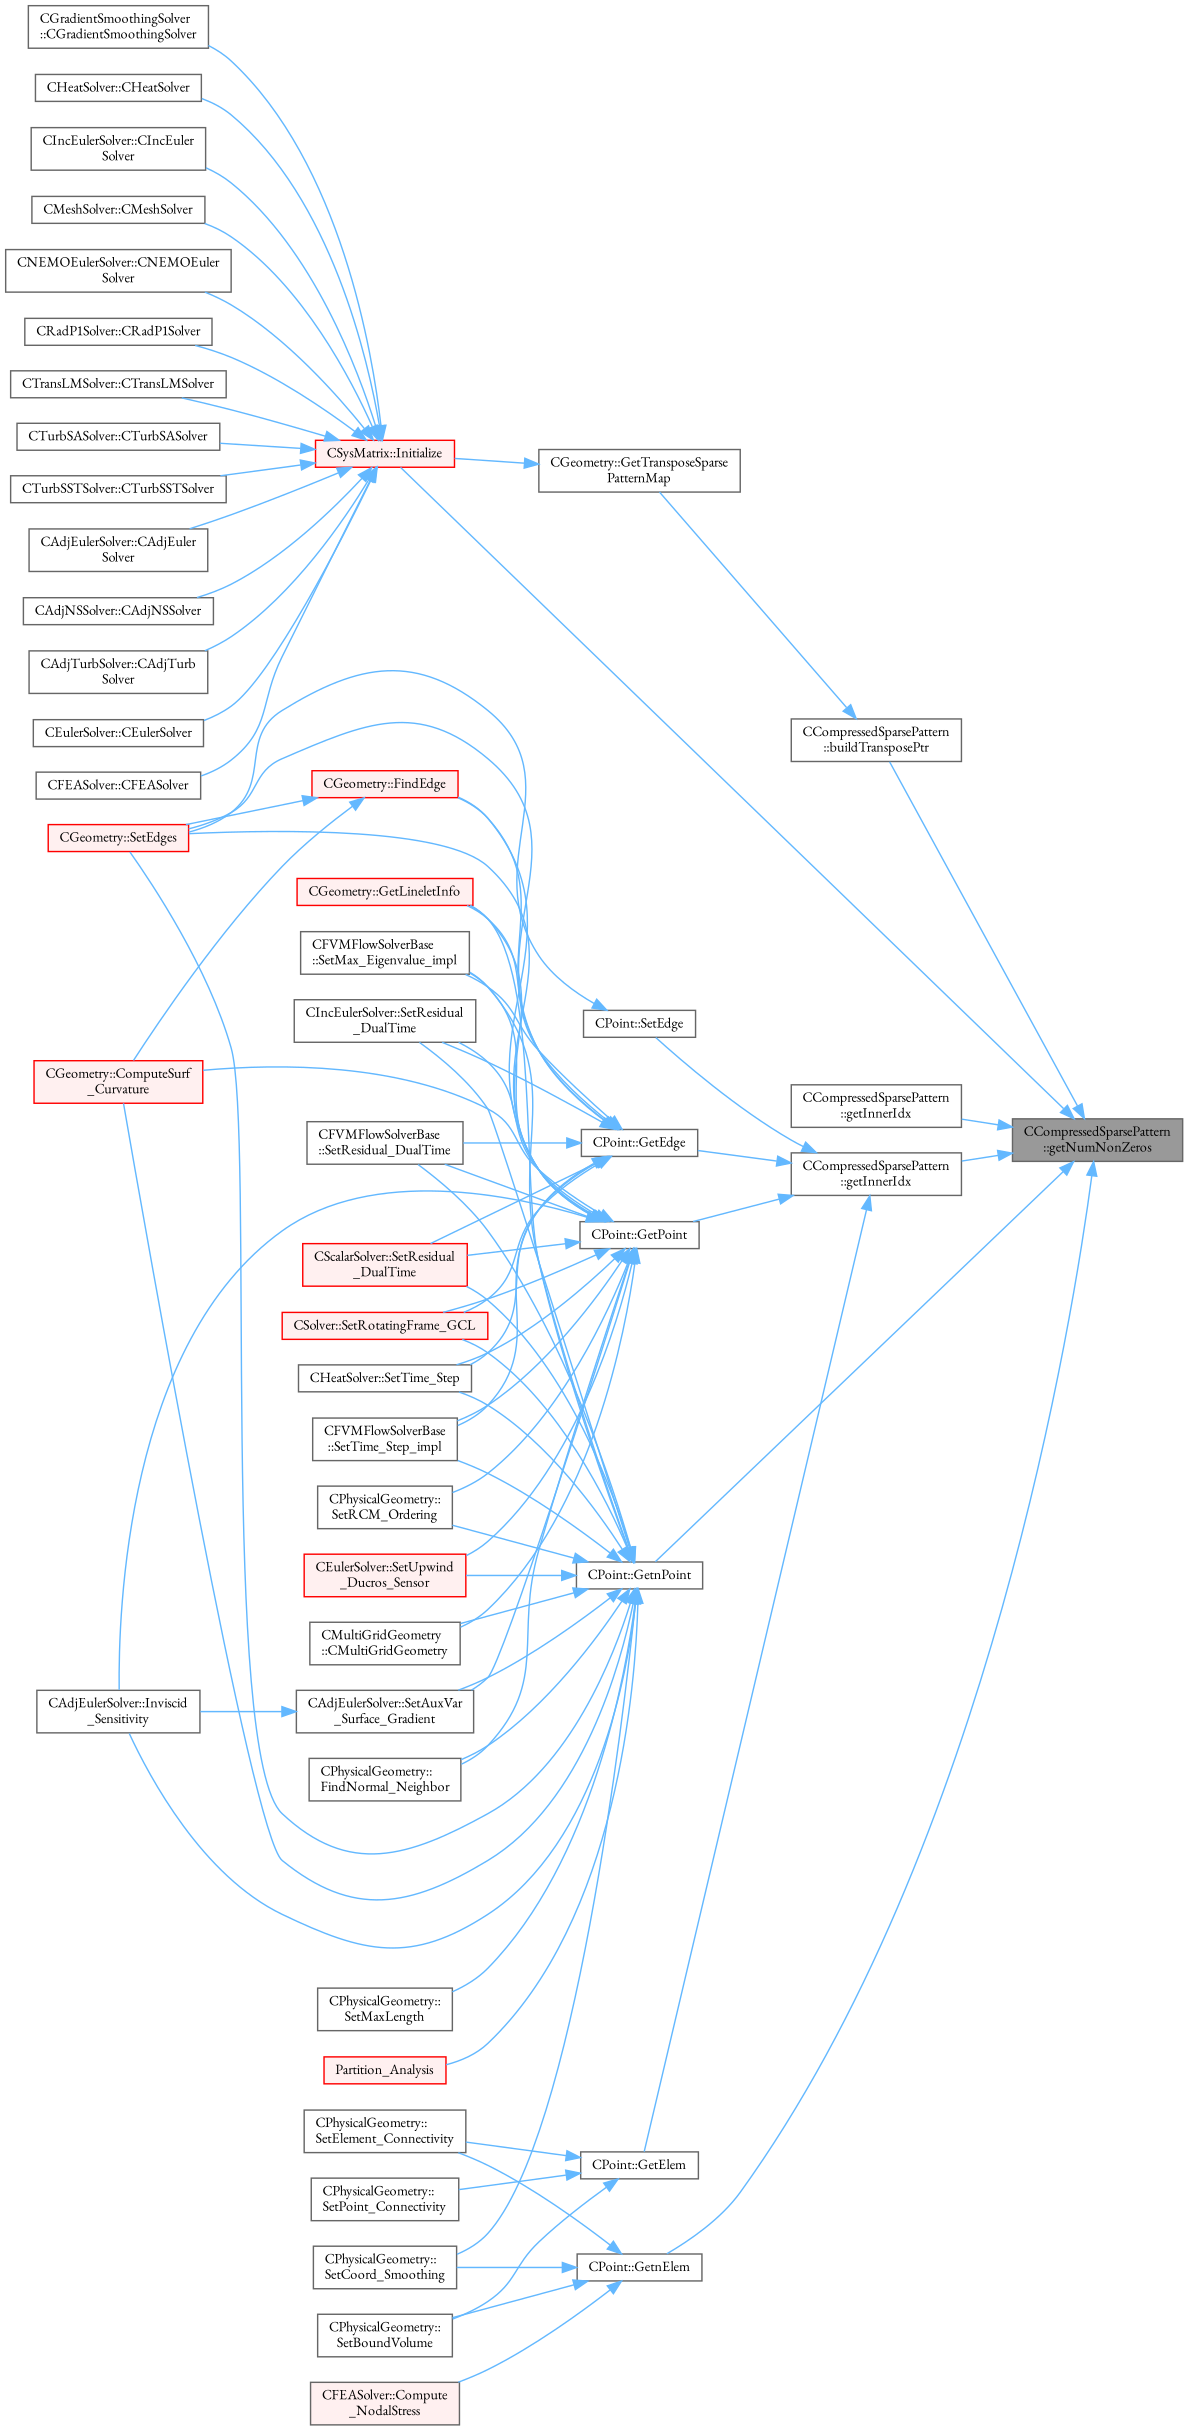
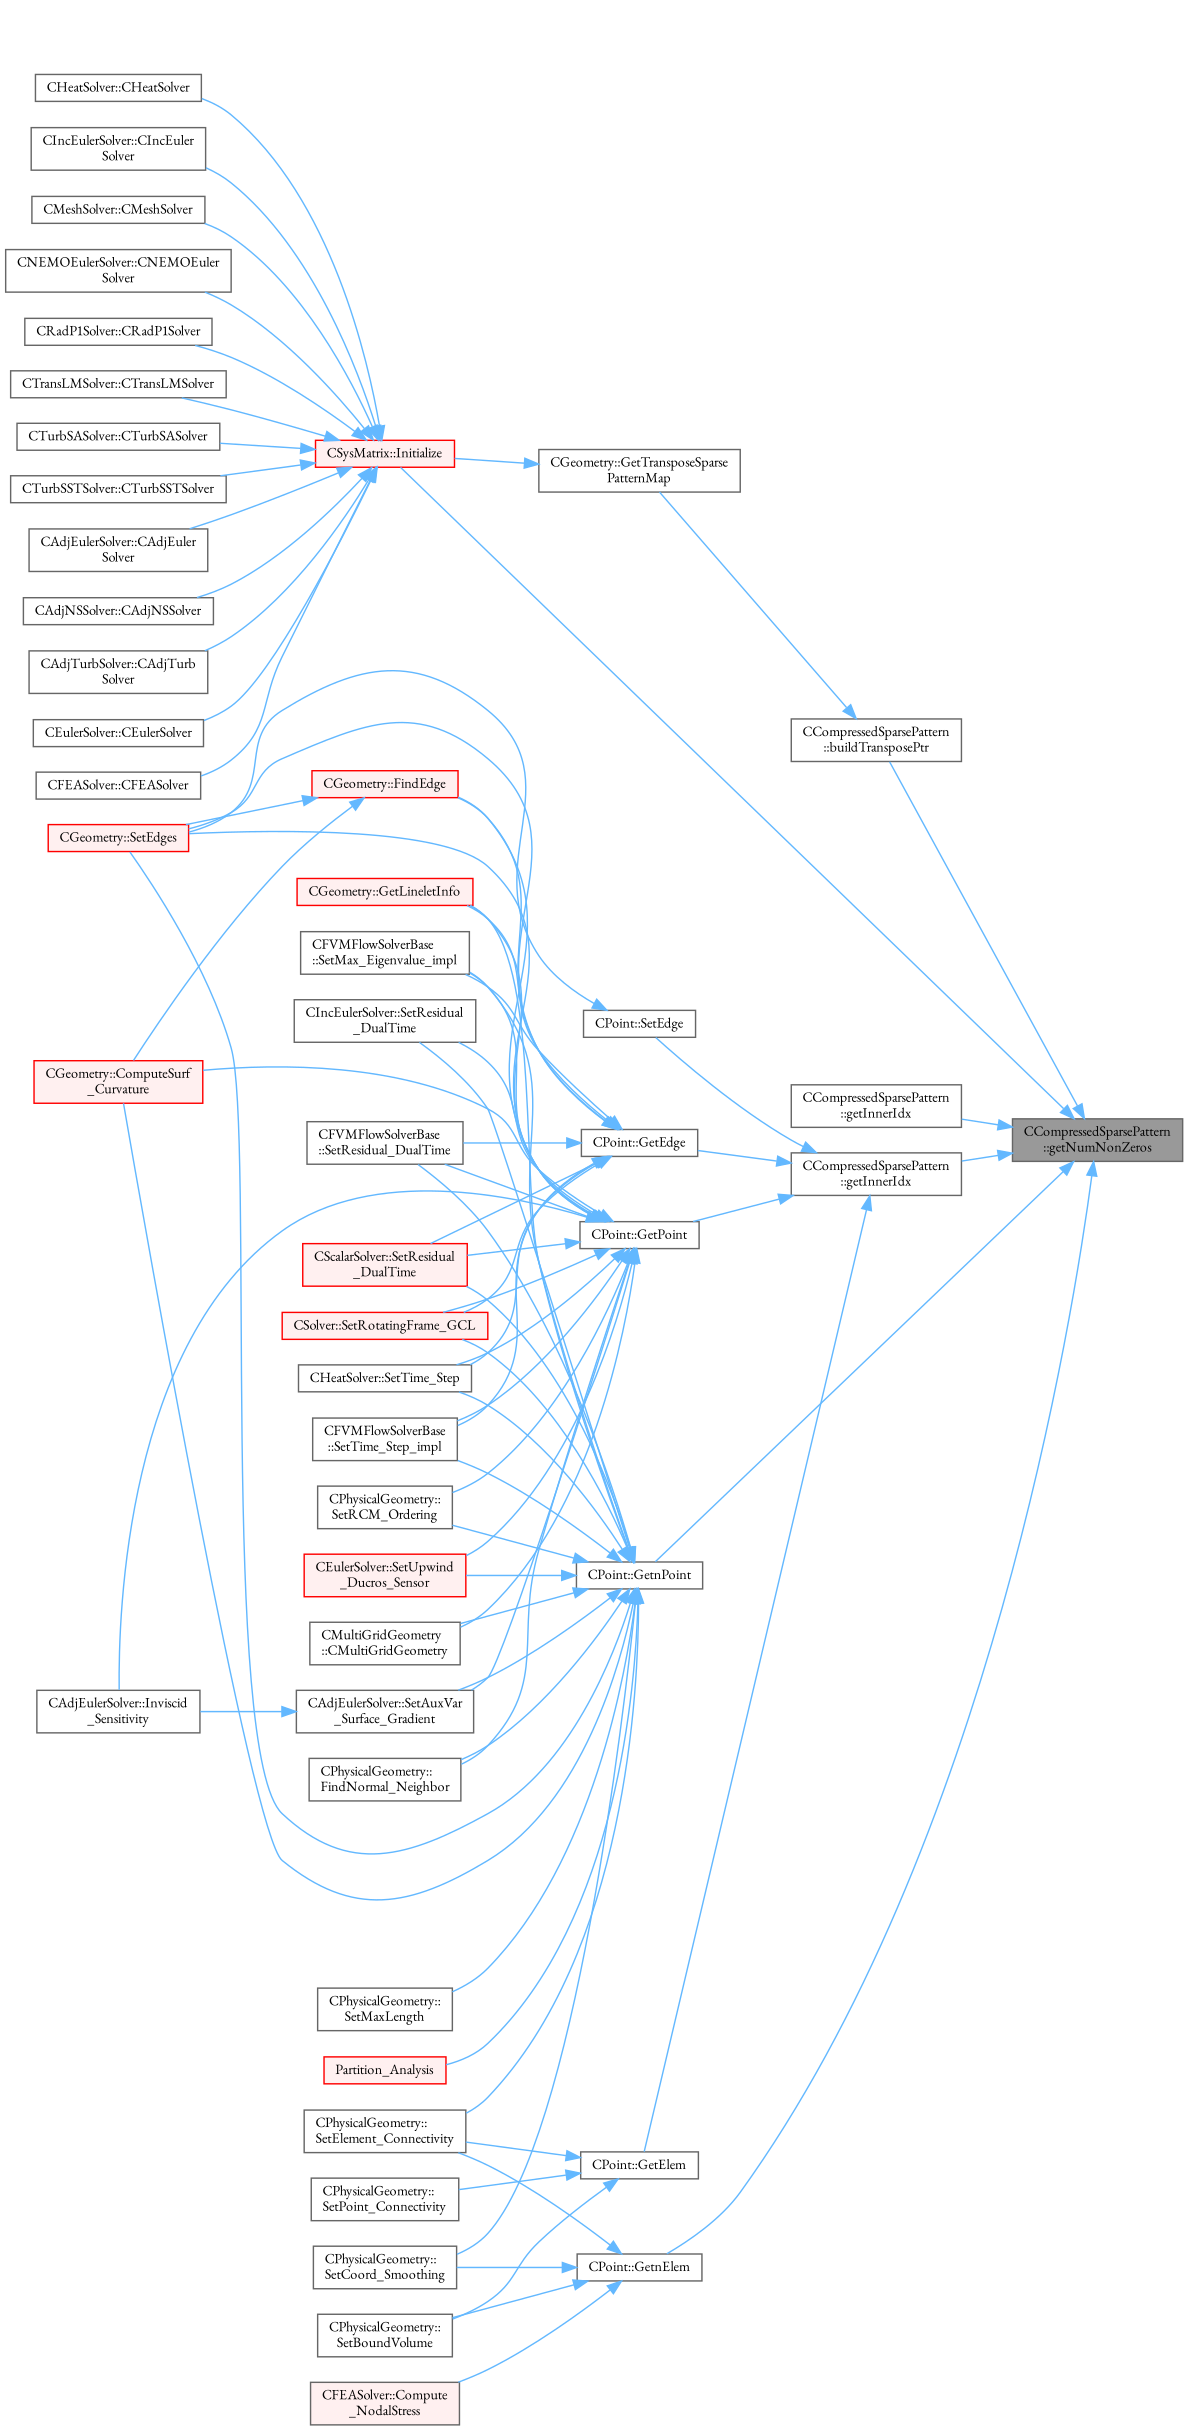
node "CGradientSmoothingSolver ::CGradientSmoothingSolver": removed
edge "CIncEulerSolver::SetResidual _DualTime" -> "CPoint::GetEdge": removed
edge "CAdjEulerSolver::Inviscid _Sensitivity" -> "CPoint::GetnPoint": now "CPhysicalGeometry:: SetElement_Connectivity" -> "CPoint::GetnPoint"
